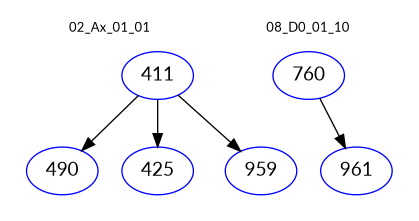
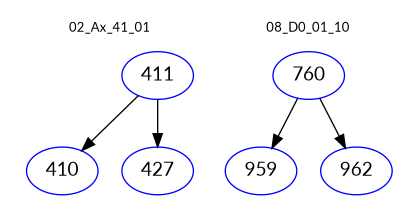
cluster "02_Ax_01_01": label "02_Ax_01_01" -> "02_Ax_41_01"
edge "411" -> "959": now "760" -> "959"
node "490": label "490" -> "410"
node "425": label "425" -> "427"
node "961": label "961" -> "962"
